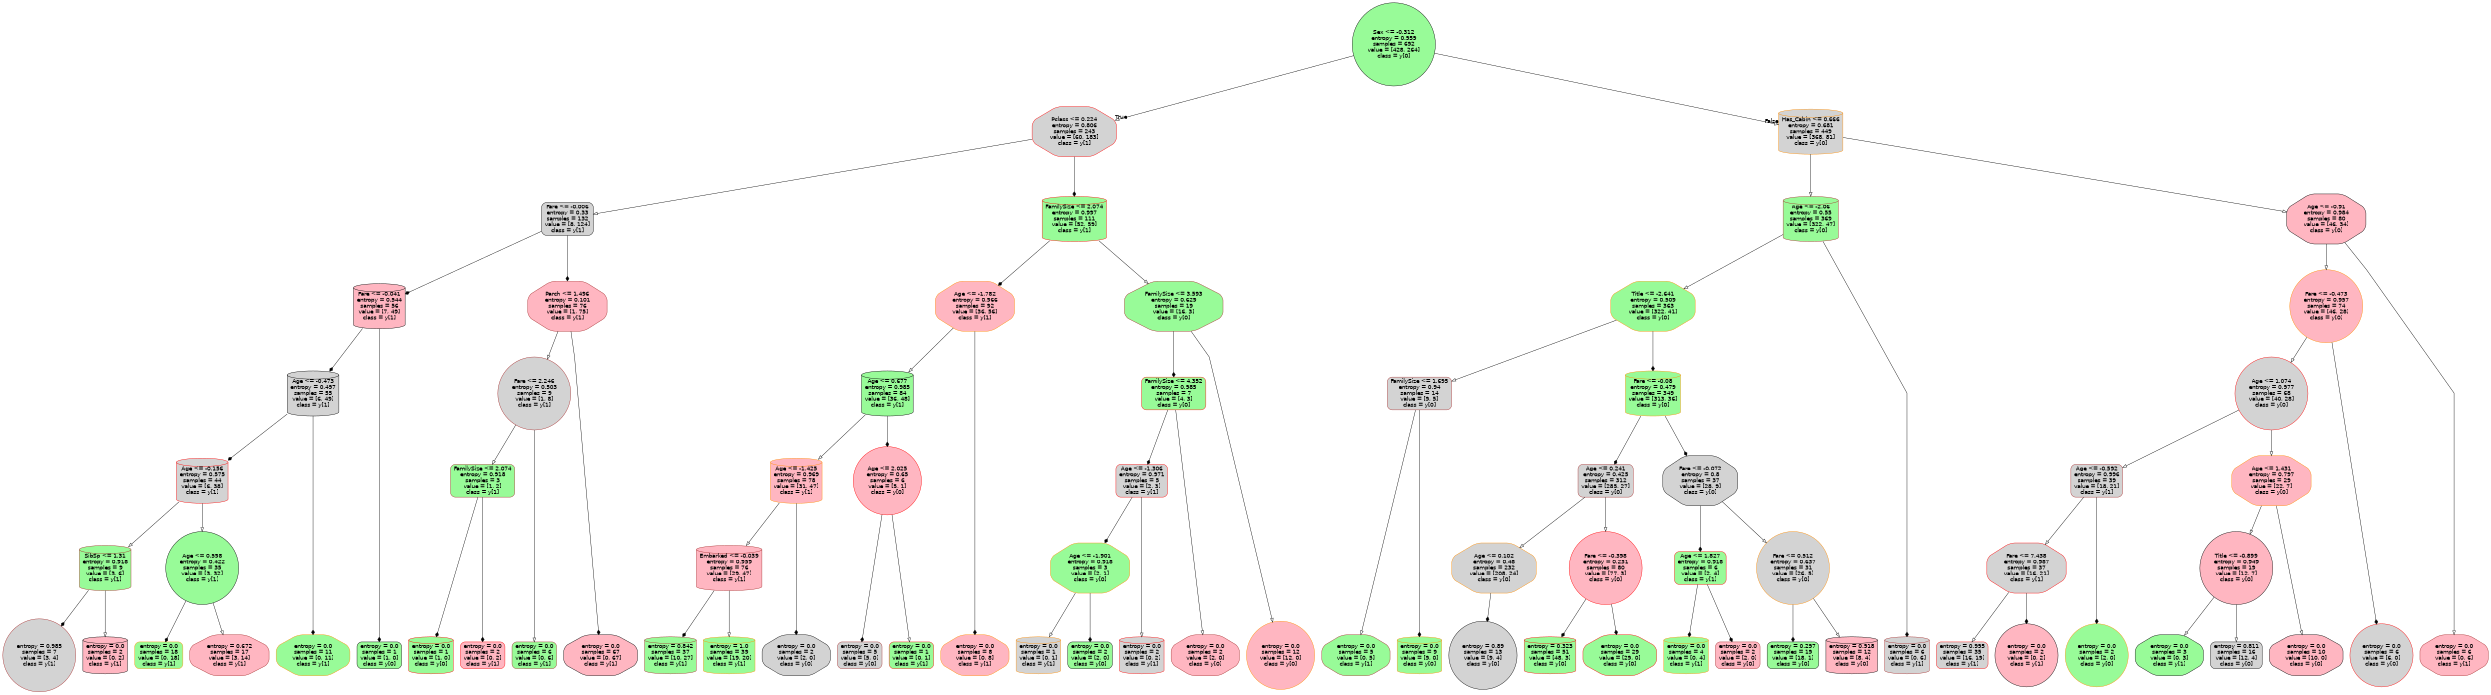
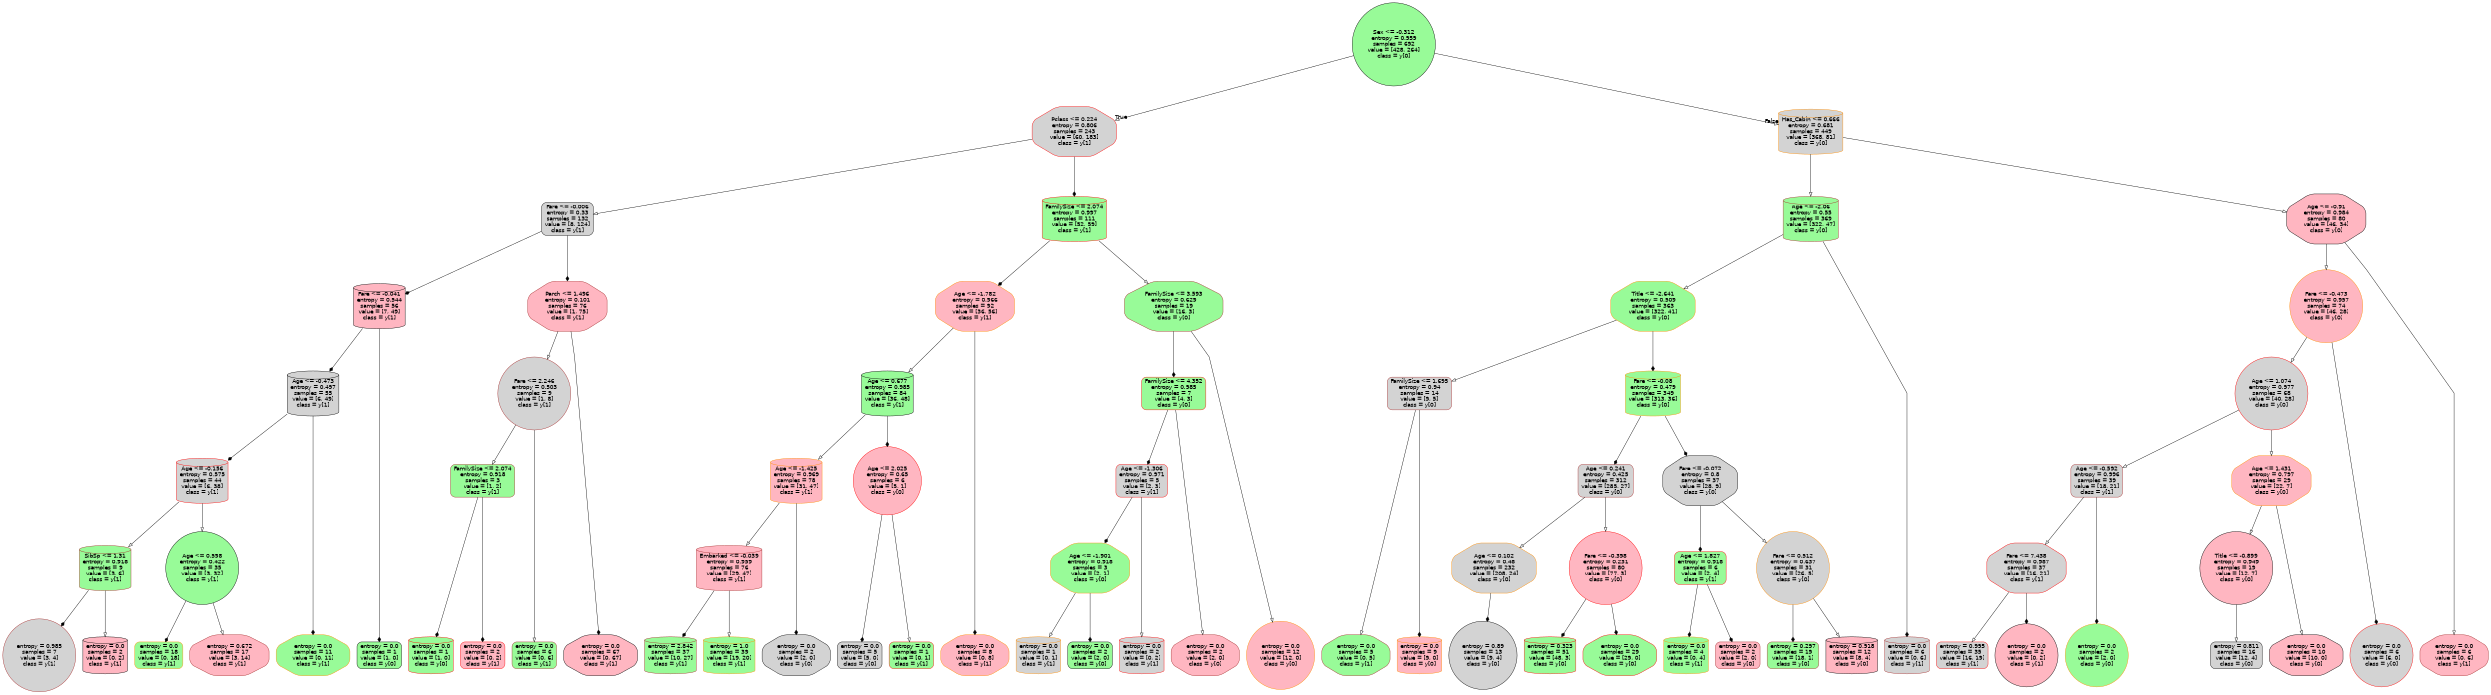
node "entropy = 0.842 samples = 37 value = [10, 27] class = y[1]": label "entropy = 0.842 samples = 37 value = [10, 27] class = y[1]" -> "entropy = 2.842 samples = 37 value = [10, 27] class = y[1]"
node "entropy = 0.0 samples = 5 value = [5, 0] class = y[0]": color brown -> black
node "entropy = 0.0 samples = 9 value = [9, 0] class = y[0]": fillcolor palegreen -> lightpink
node "entropy = 0.297 samples = 19 value = [18, 1] class = y[0]": color black -> brown
node "entropy = 0.0 samples = 3 value = [0, 3] class = y[1]": removed
